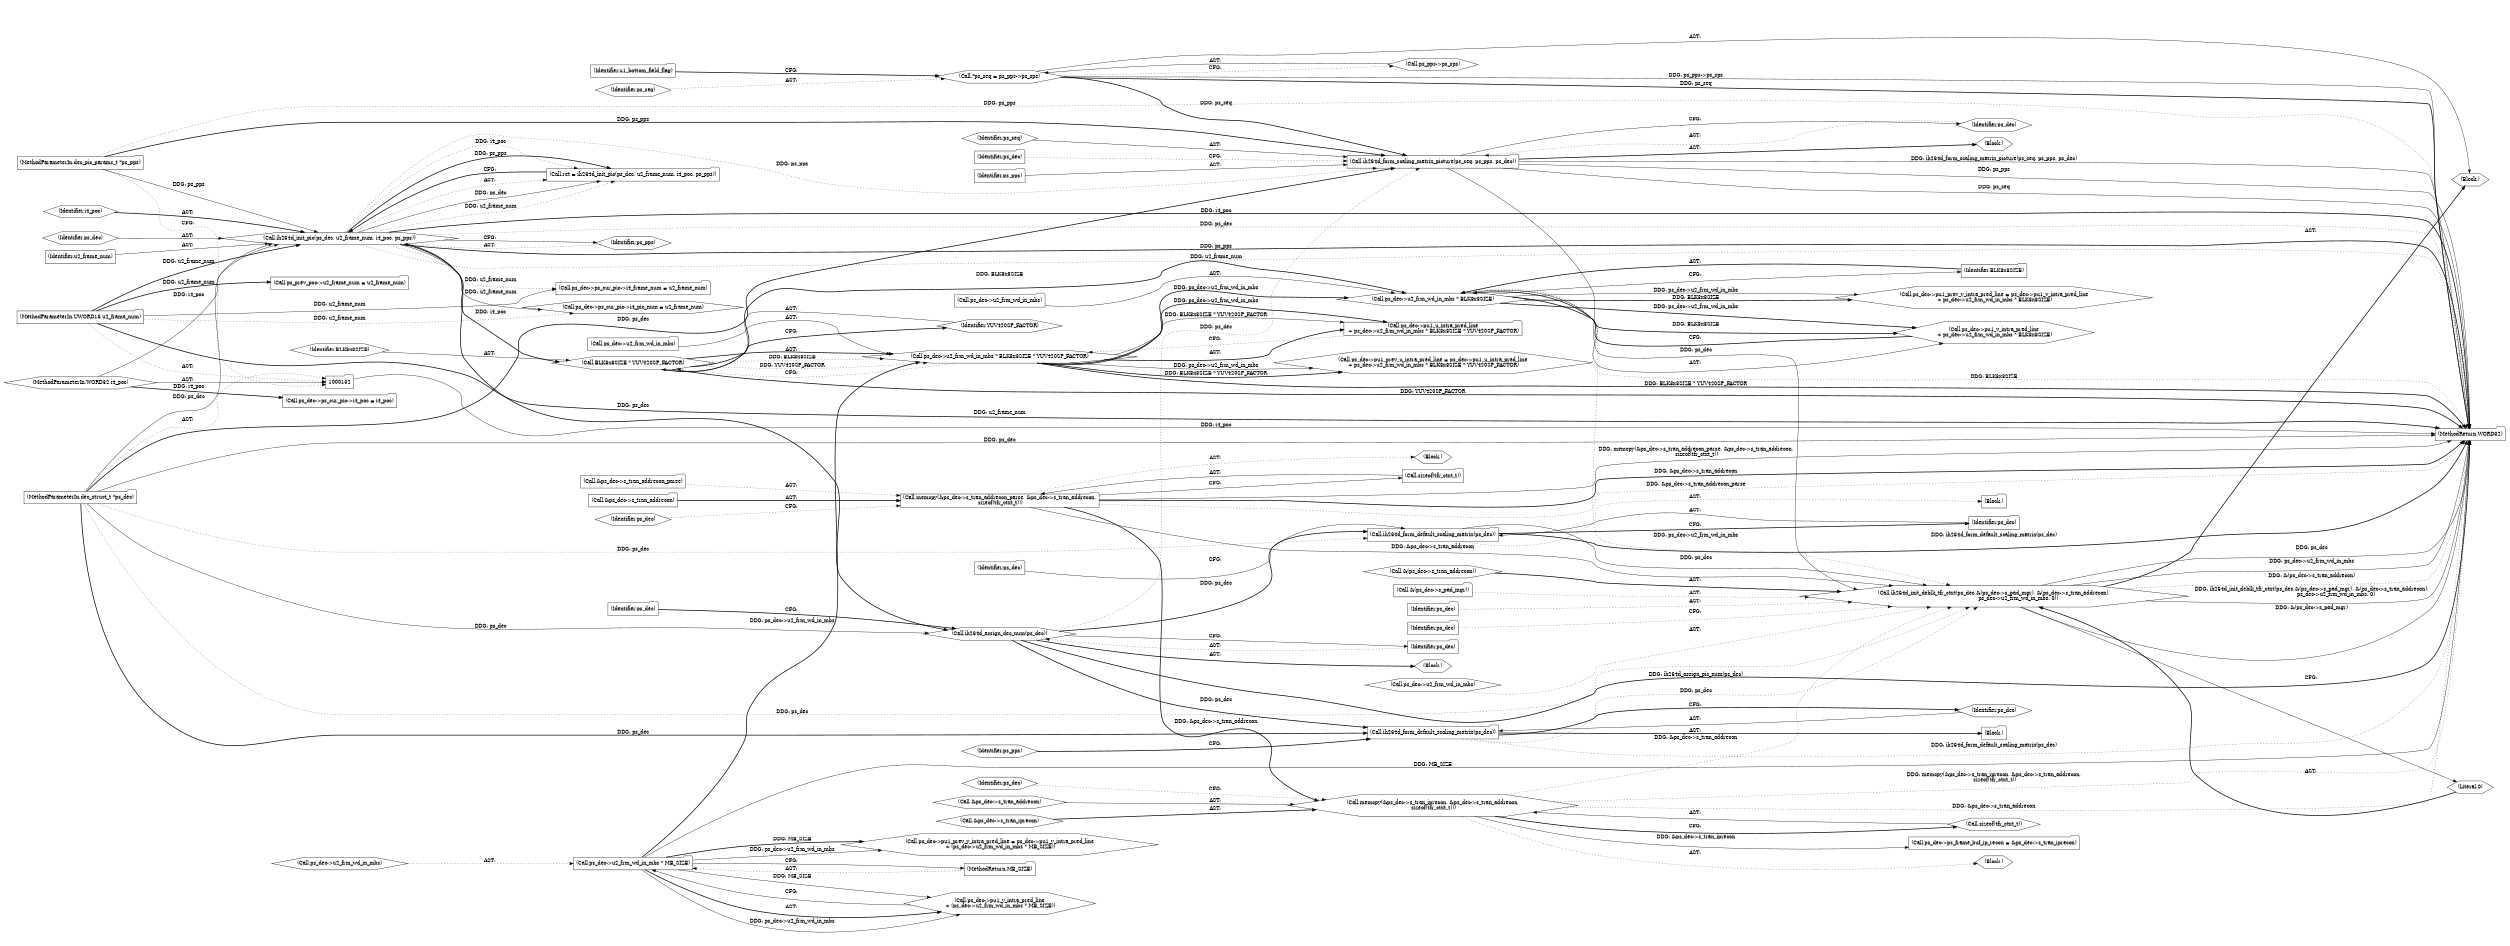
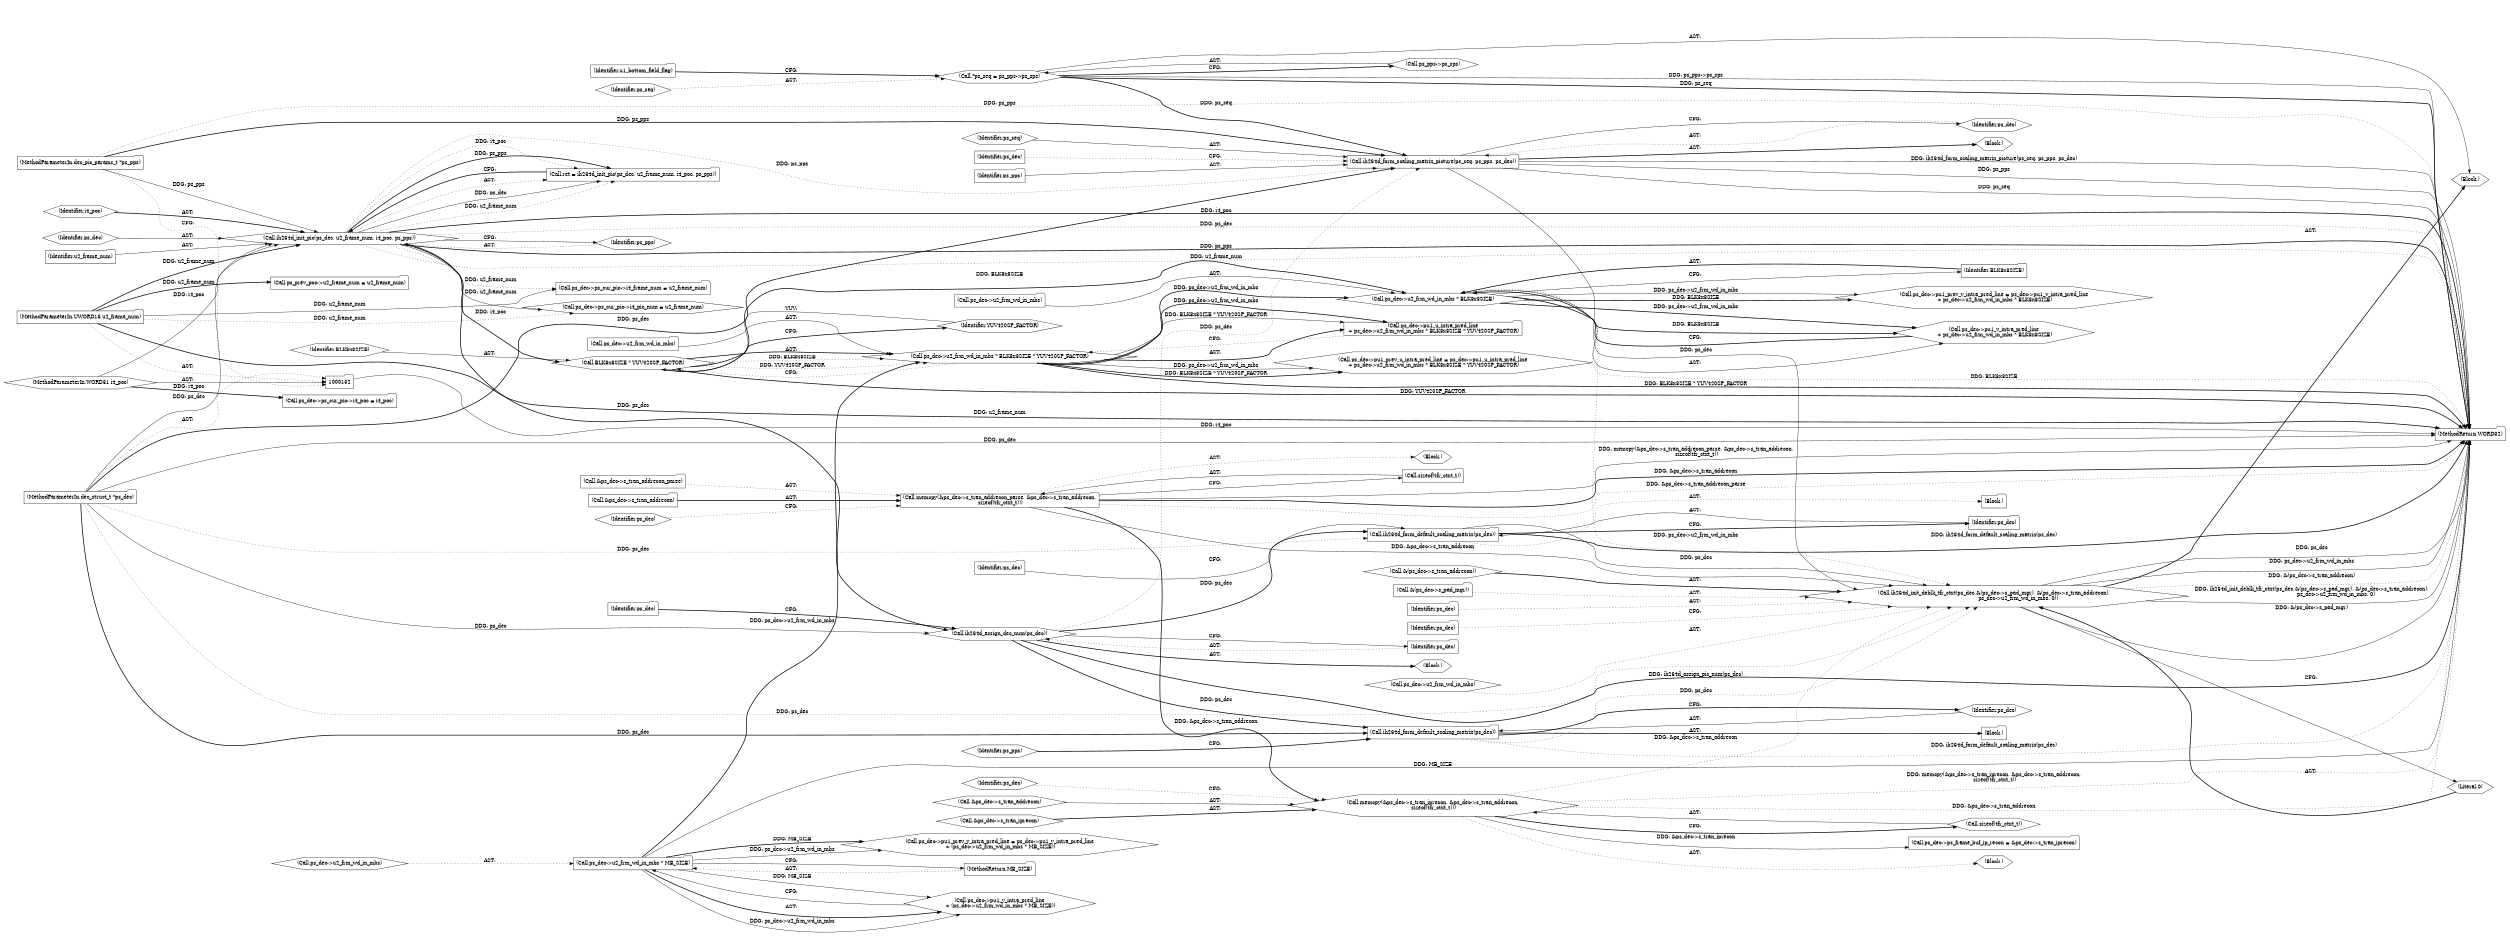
edge "(Call,*ps_seq = ps_pps->ps_sps)" -> "(Call,ps_pps->ps_sps)": style dotted -> bold
edge "(Identifier,YUV420SP_FACTOR)" -> "(Call,BLK8x8SIZE * YUV420SP_FACTOR)": label "AST: " -> "YUV: "
node "(MethodParameterIn,WORD32 i4_poc)": label "(MethodParameterIn,WORD32 i4_poc)" -> "(MethodParameterIn,WORD31 i4_poc)"
